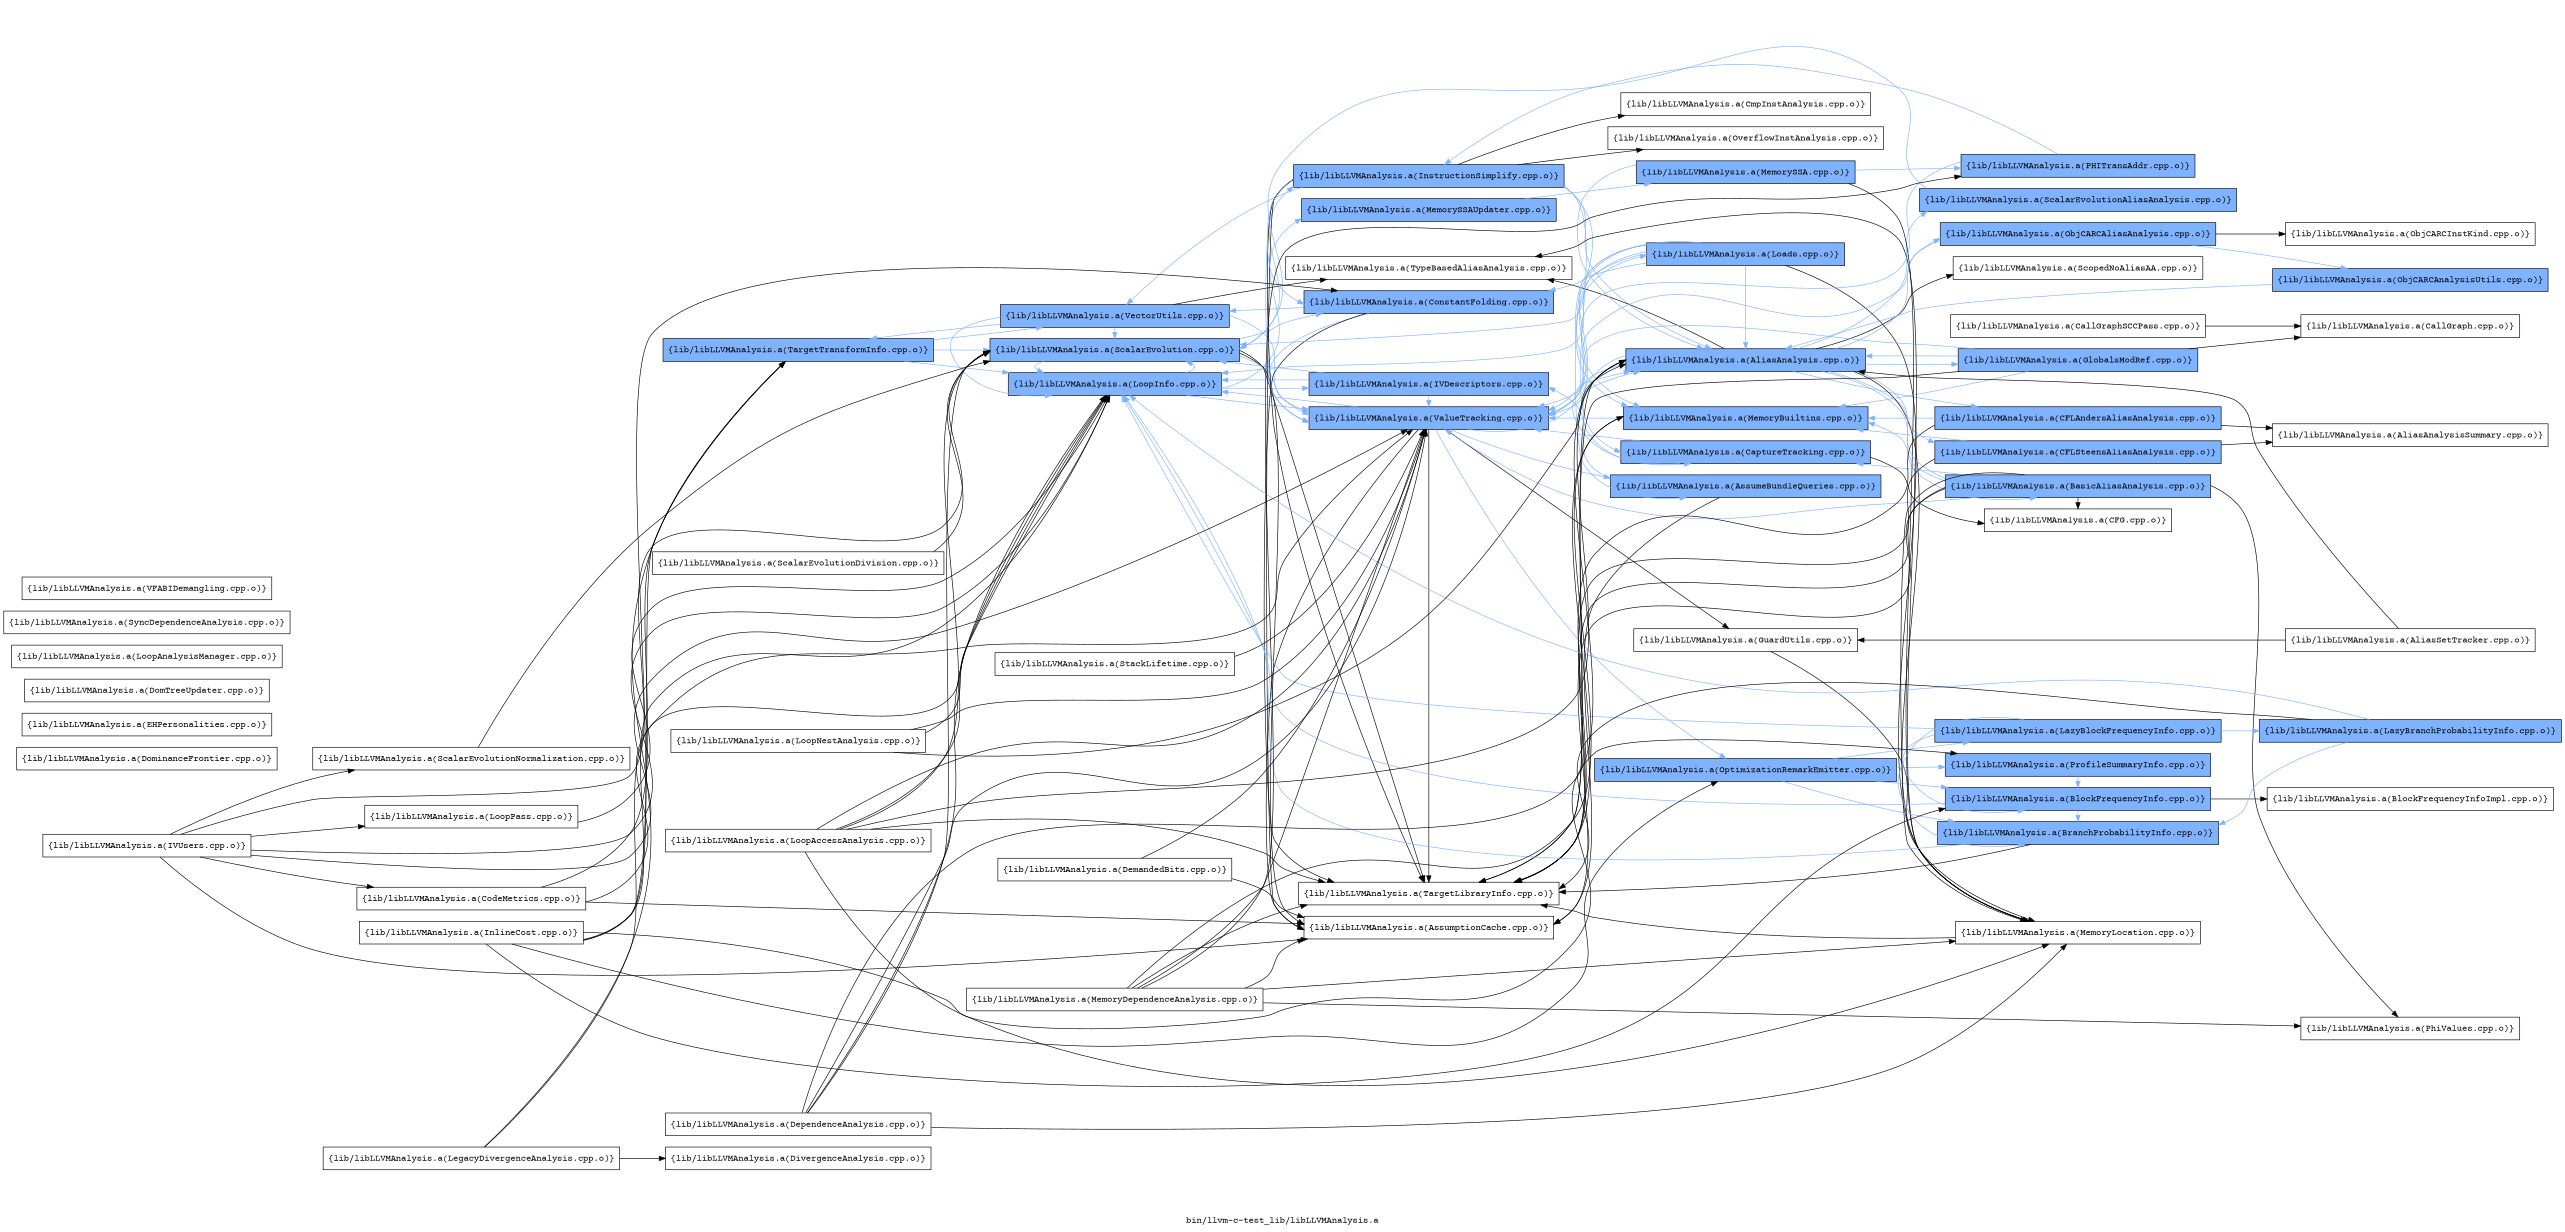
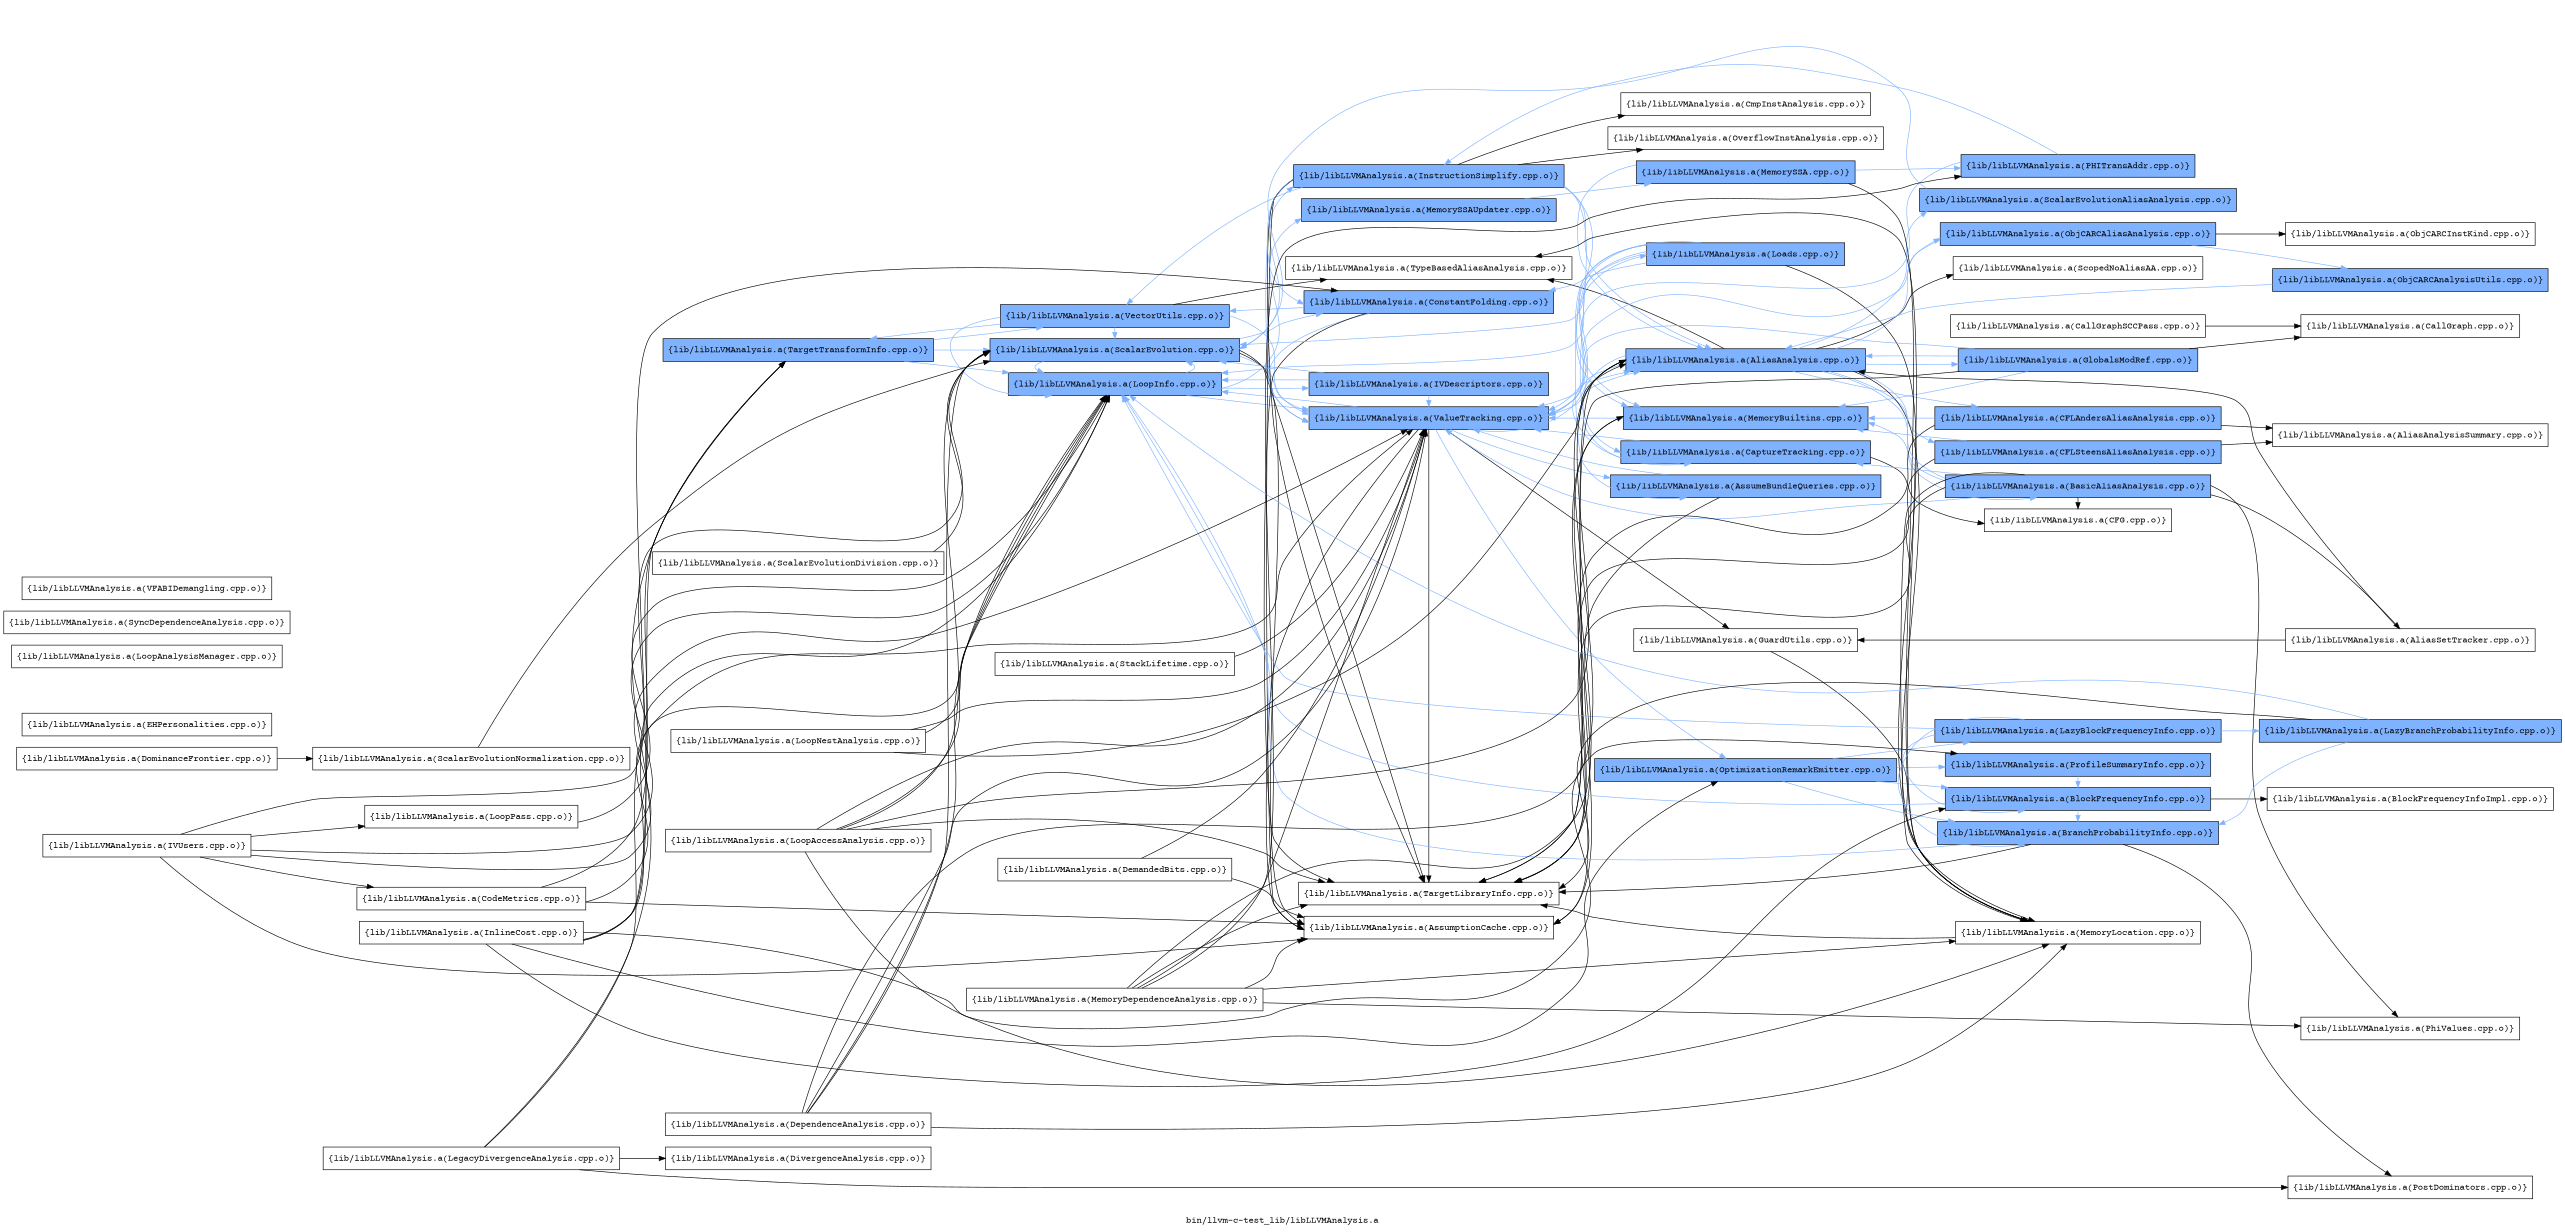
edge "{lib/libLLVMAnalysis.a(Loads.cpp.o)}" -> "{lib/libLLVMAnalysis.a(AliasAnalysis.cpp.o)}": removed
edge "{lib/libLLVMAnalysis.a(AssumeBundleQueries.cpp.o)}" -> "{lib/libLLVMAnalysis.a(IVDescriptors.cpp.o)}": now "{lib/libLLVMAnalysis.a(AssumeBundleQueries.cpp.o)}" -> "{lib/libLLVMAnalysis.a(ValueTracking.cpp.o)}"
edge "{lib/libLLVMAnalysis.a(BasicAliasAnalysis.cpp.o)}" -> "{lib/libLLVMAnalysis.a(TargetLibraryInfo.cpp.o)}": now "{lib/libLLVMAnalysis.a(BasicAliasAnalysis.cpp.o)}" -> "{lib/libLLVMAnalysis.a(AliasSetTracker.cpp.o)}"
node "{lib/libLLVMAnalysis.a(DomTreeUpdater.cpp.o)}": removed
edge "{lib/libLLVMAnalysis.a(IVUsers.cpp.o)}" -> "{lib/libLLVMAnalysis.a(ScalarEvolutionNormalization.cpp.o)}": now "{lib/libLLVMAnalysis.a(DominanceFrontier.cpp.o)}" -> "{lib/libLLVMAnalysis.a(ScalarEvolutionNormalization.cpp.o)}"
node "{lib/libLLVMAnalysis.a(PostDominators.cpp.o)}": added
